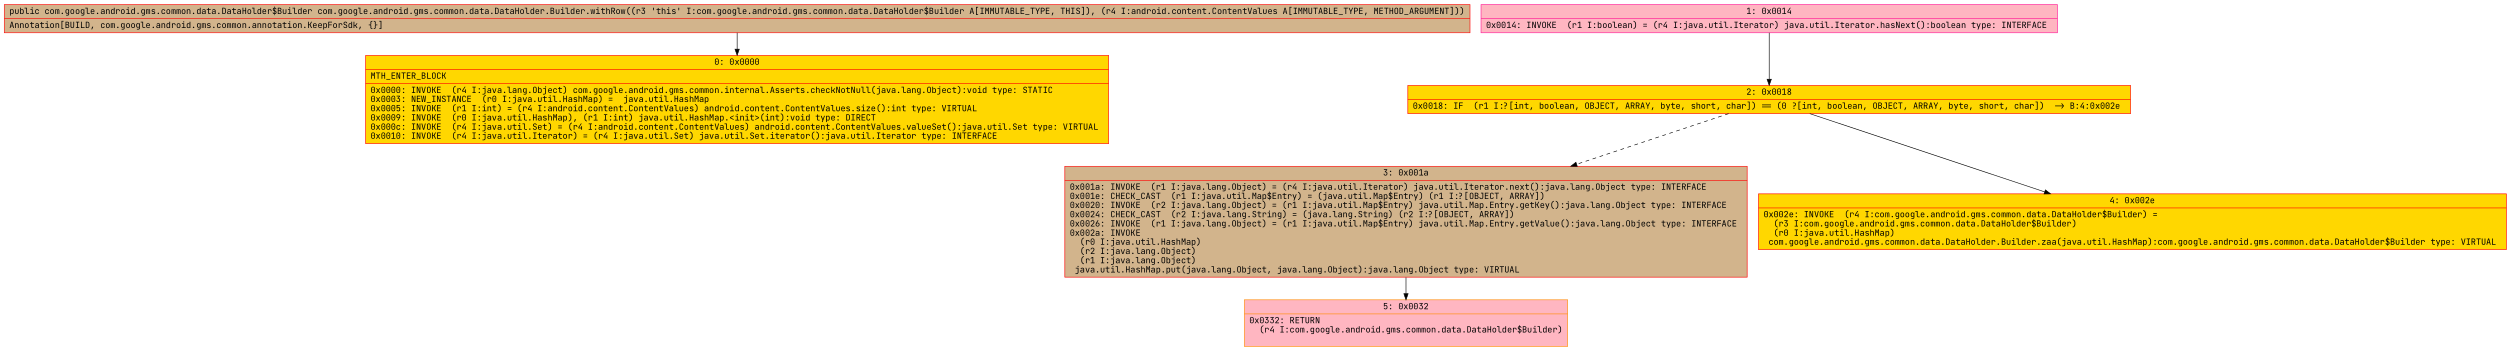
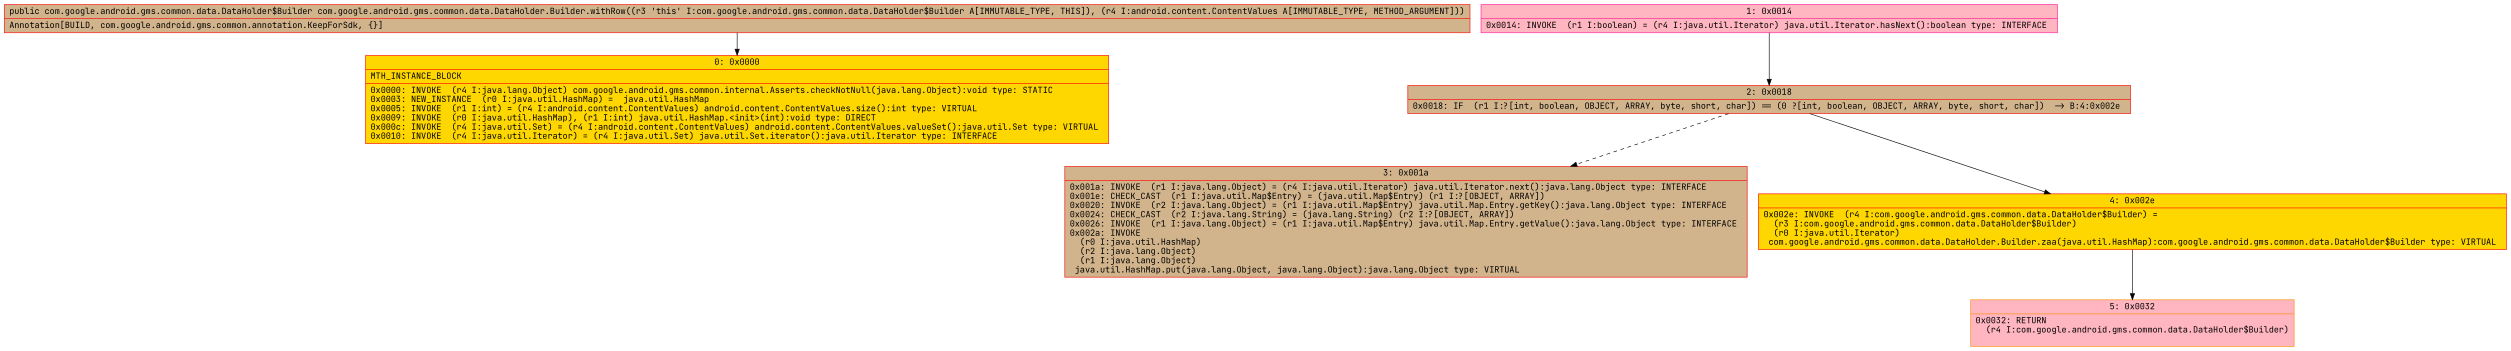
node "0: 0x0000": text "MTH_ENTER_BLOCK" -> "MTH_INSTANCE_BLOCK"
node "2: 0x0018": fillcolor gold -> tan
node "4: 0x002e": text "(r0 I:java.util.HashMap)" -> "(r0 I:java.util.Iterator)"
edge "3: 0x001a" -> "5: 0x0032": now "4: 0x002e" -> "5: 0x0032"
node "5: 0x0032": text "0x0332: RETURN" -> "0x0032: RETURN"
